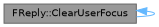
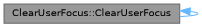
node "FReply::ClearUserFocus": label "FReply::ClearUserFocus" -> "ClearUserFocus::ClearUserFocus"
